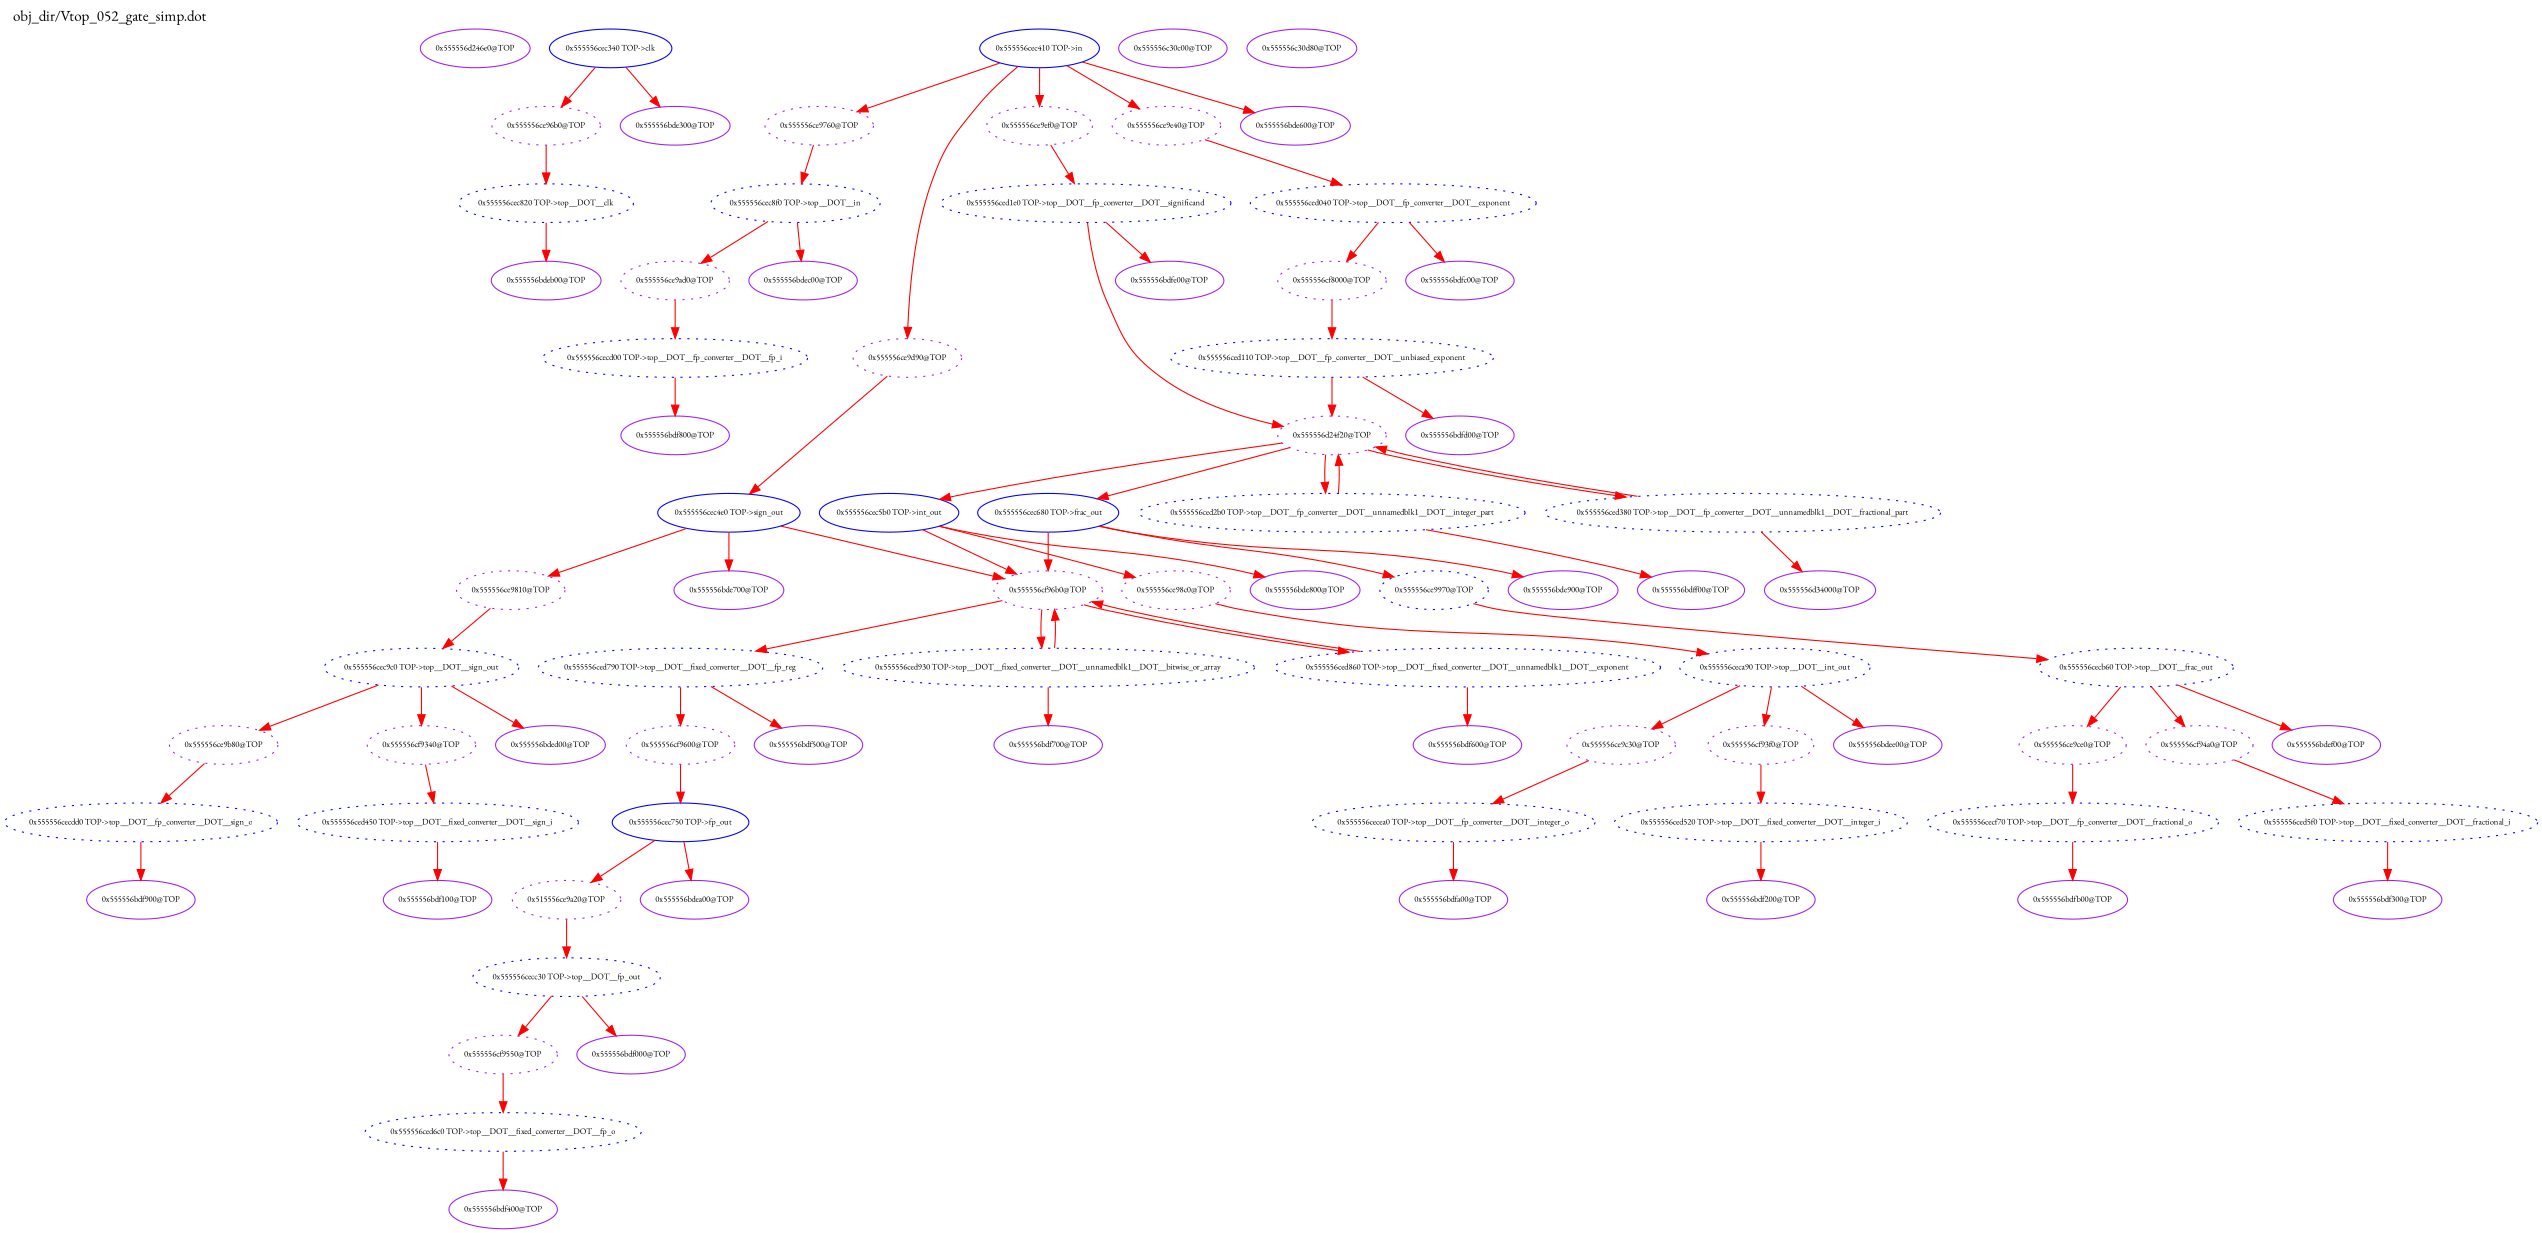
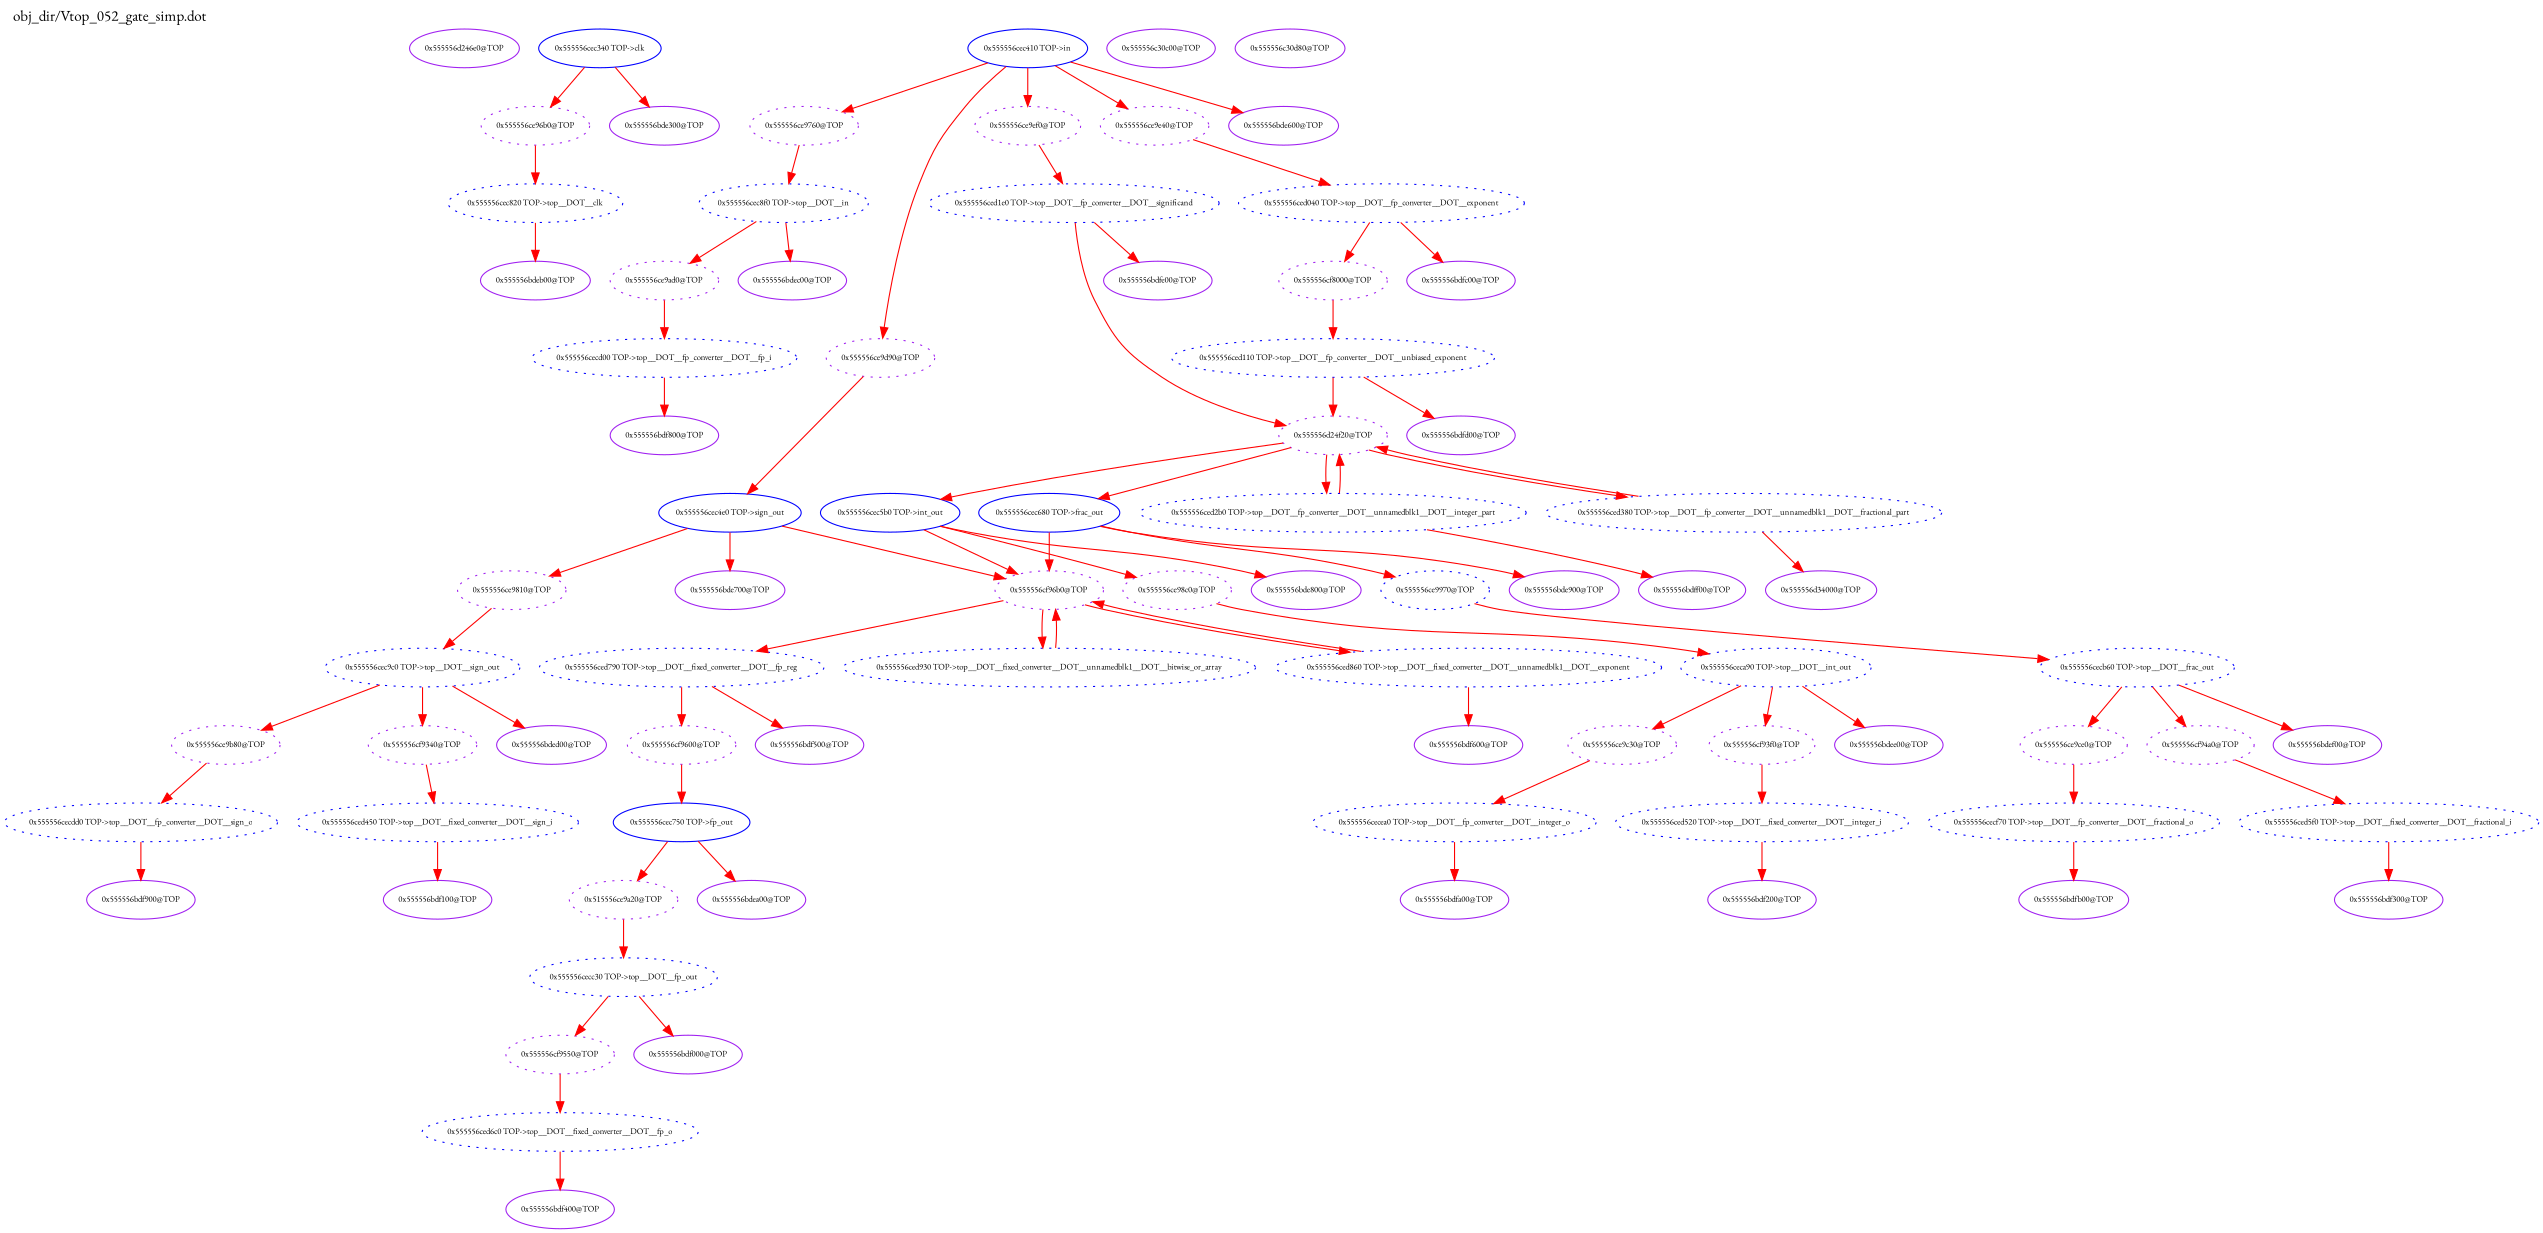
node "0x555556bdf700@TOP": removed
